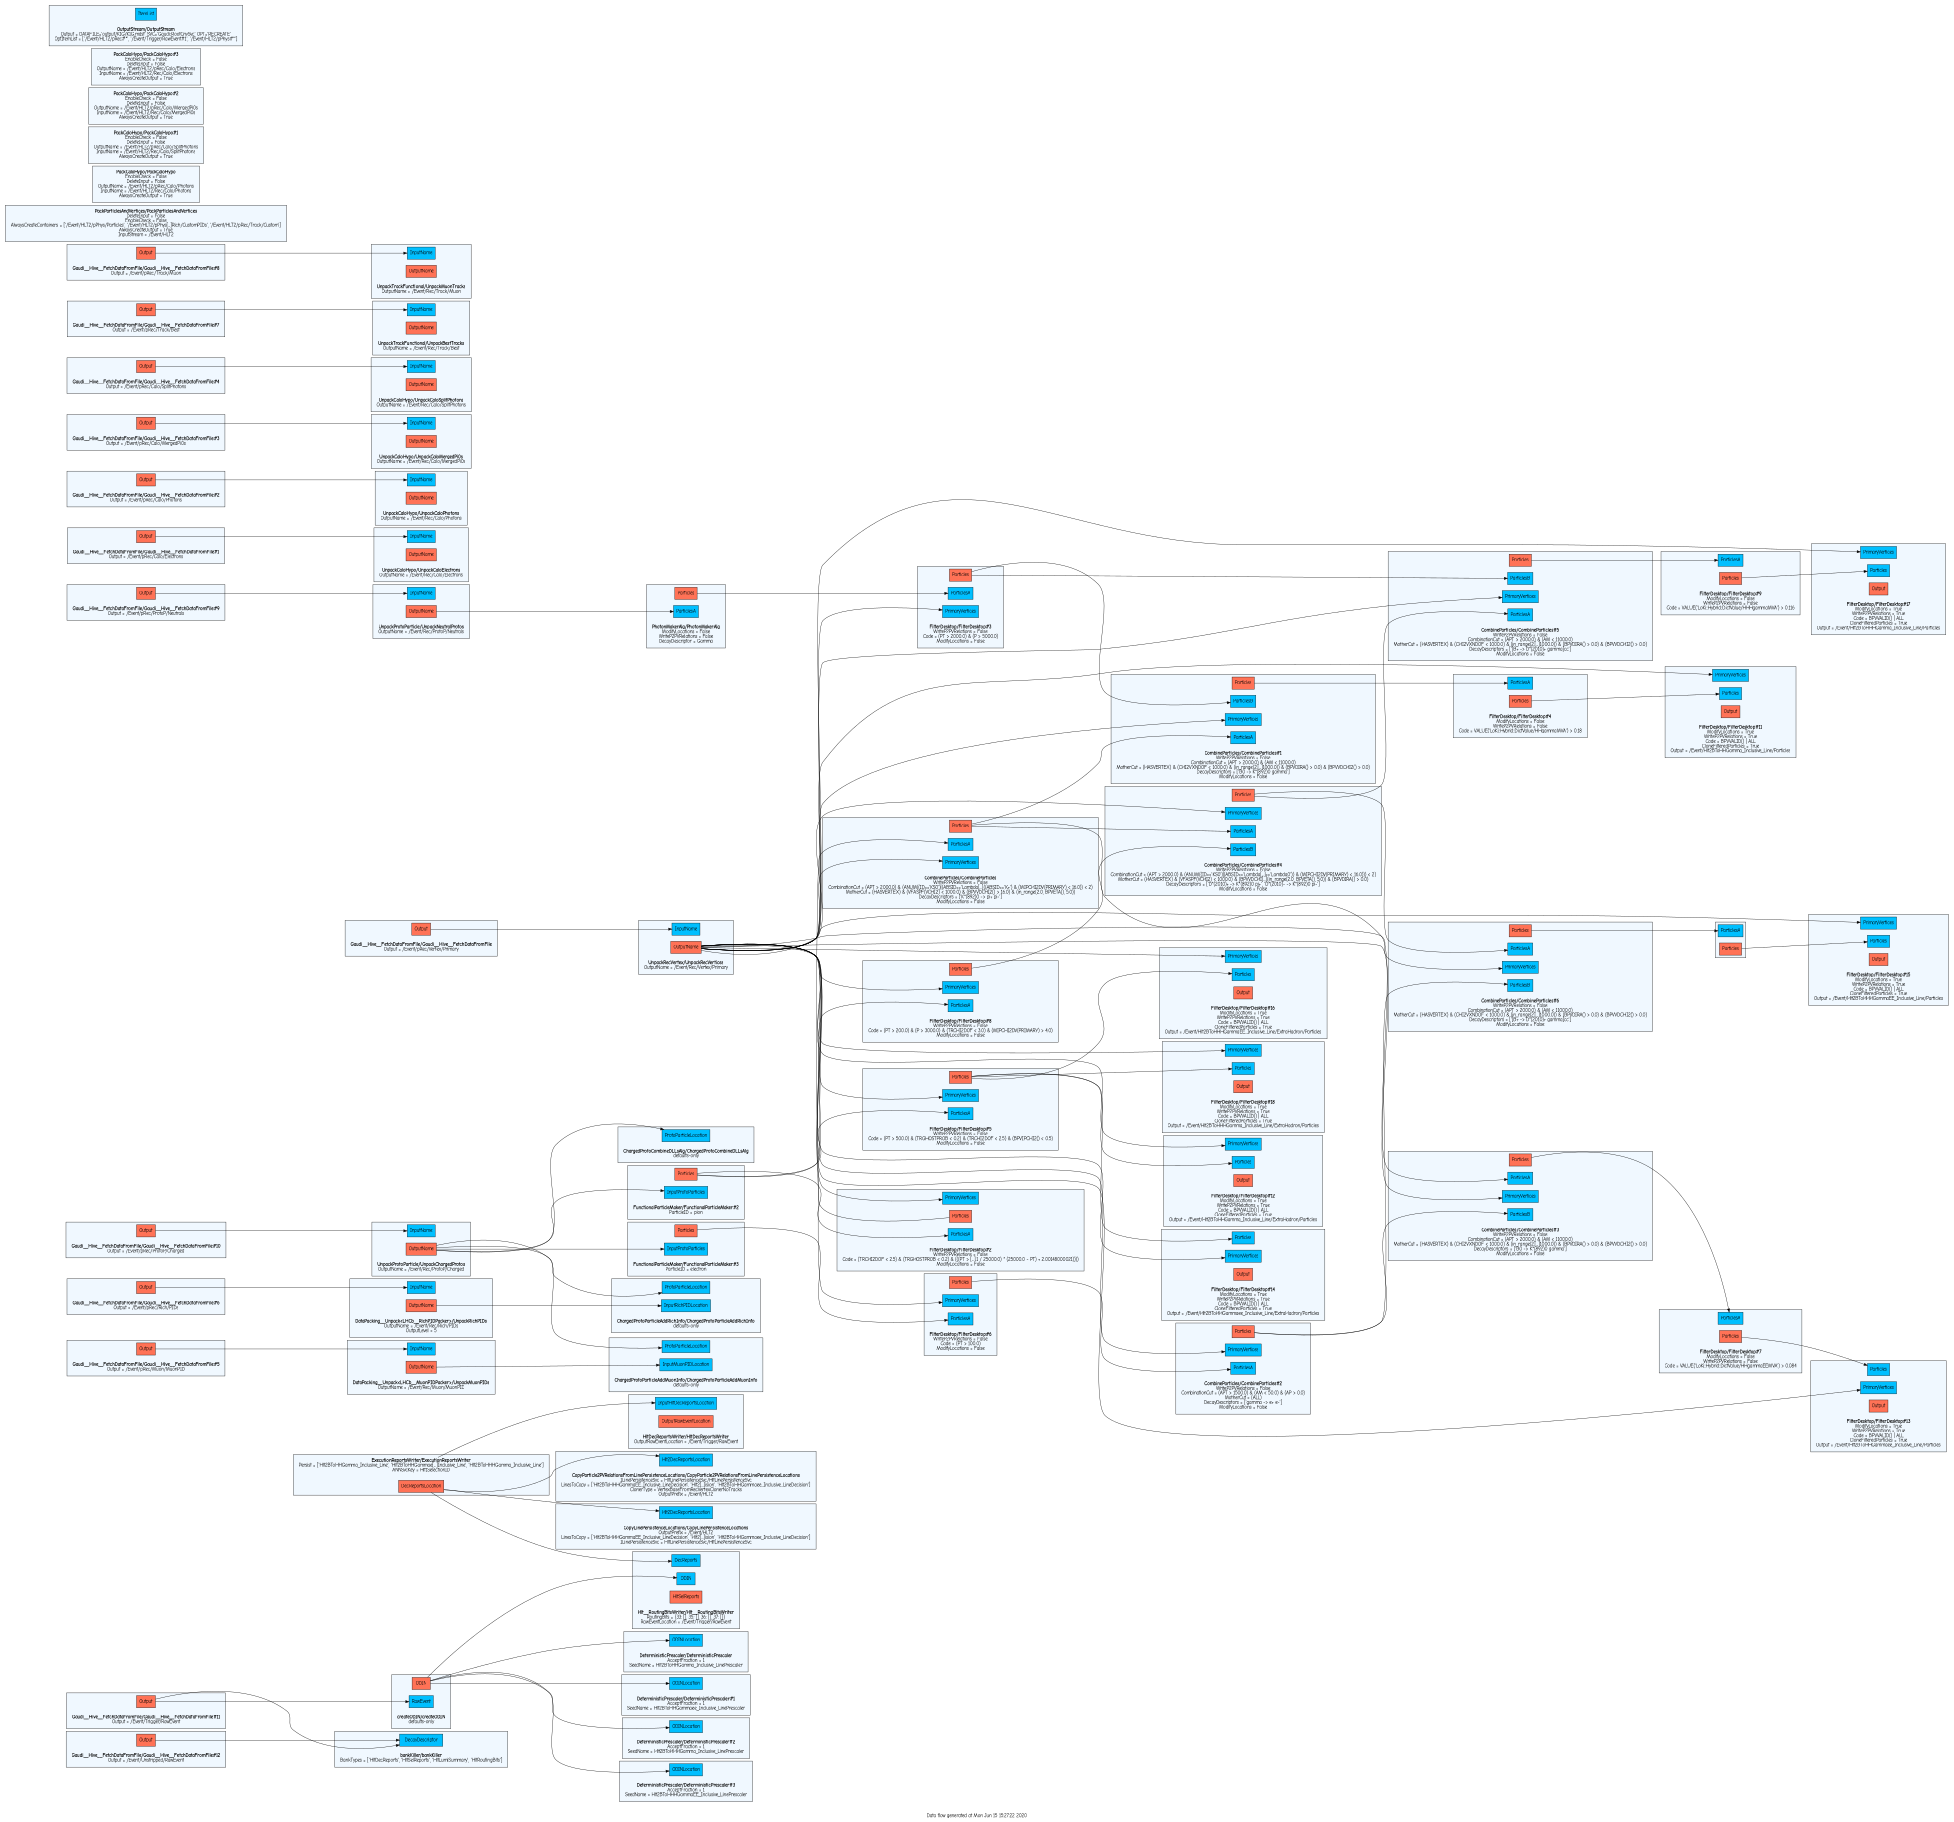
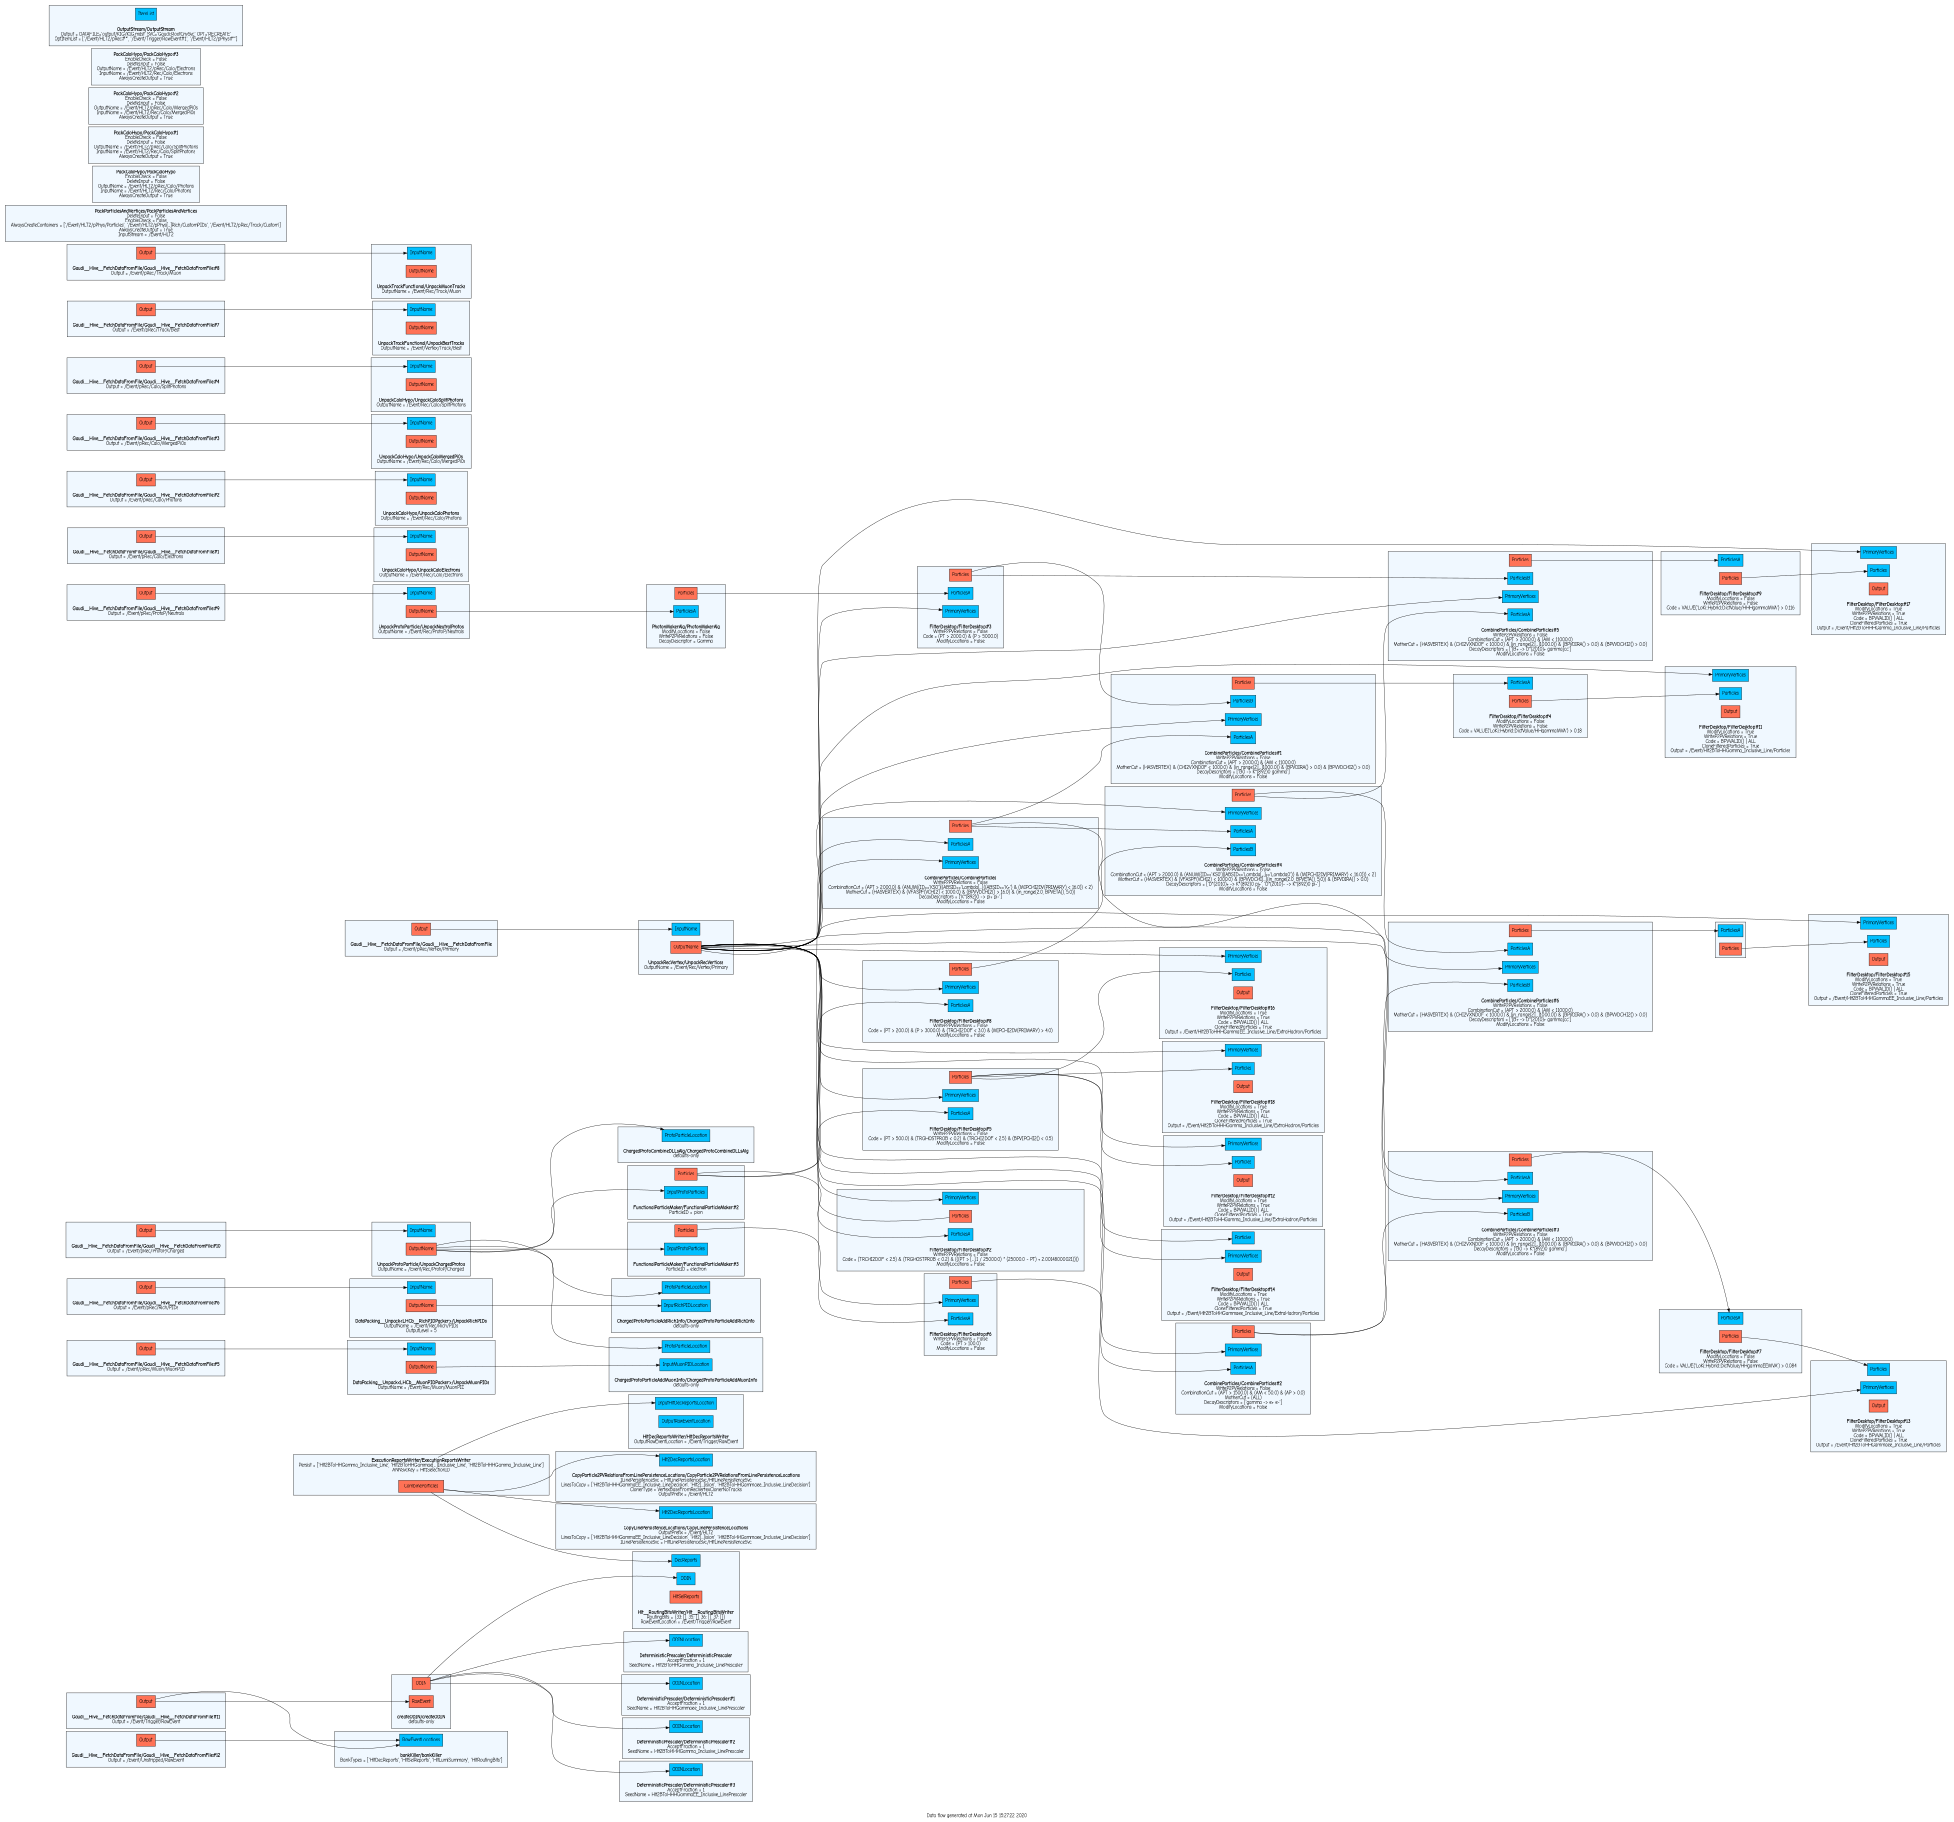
node "UnpackTrackFunctional/UnpackBestTracks": text "OutputName = /Event/Rec/Track/Best" -> "OutputName = /Event/Vertex/Track/Best"
node "OutputRawEventLocation": fillcolor coral1 -> deepskyblue1
node "DecReportsLocation": label "DecReportsLocation" -> "CombineParticles"
node "RawEvent": fillcolor deepskyblue1 -> coral1
node "DecayDescriptor": label "DecayDescriptor" -> "RawEventLocations"
